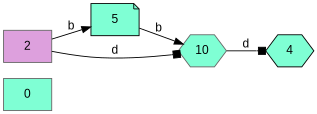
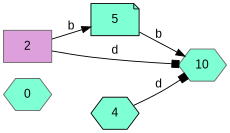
edge "10" -> "4": reversed
node "0": shape box -> hexagon
